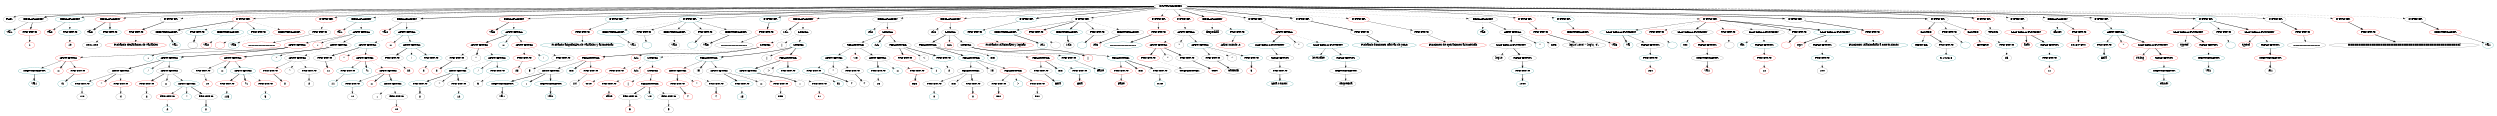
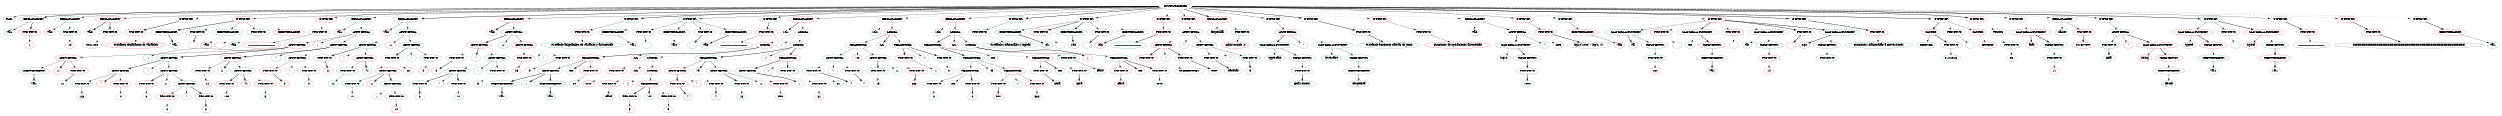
node "Probando relacionales y logicas": color red -> teal
node "uppercase": added
node "100": removed
